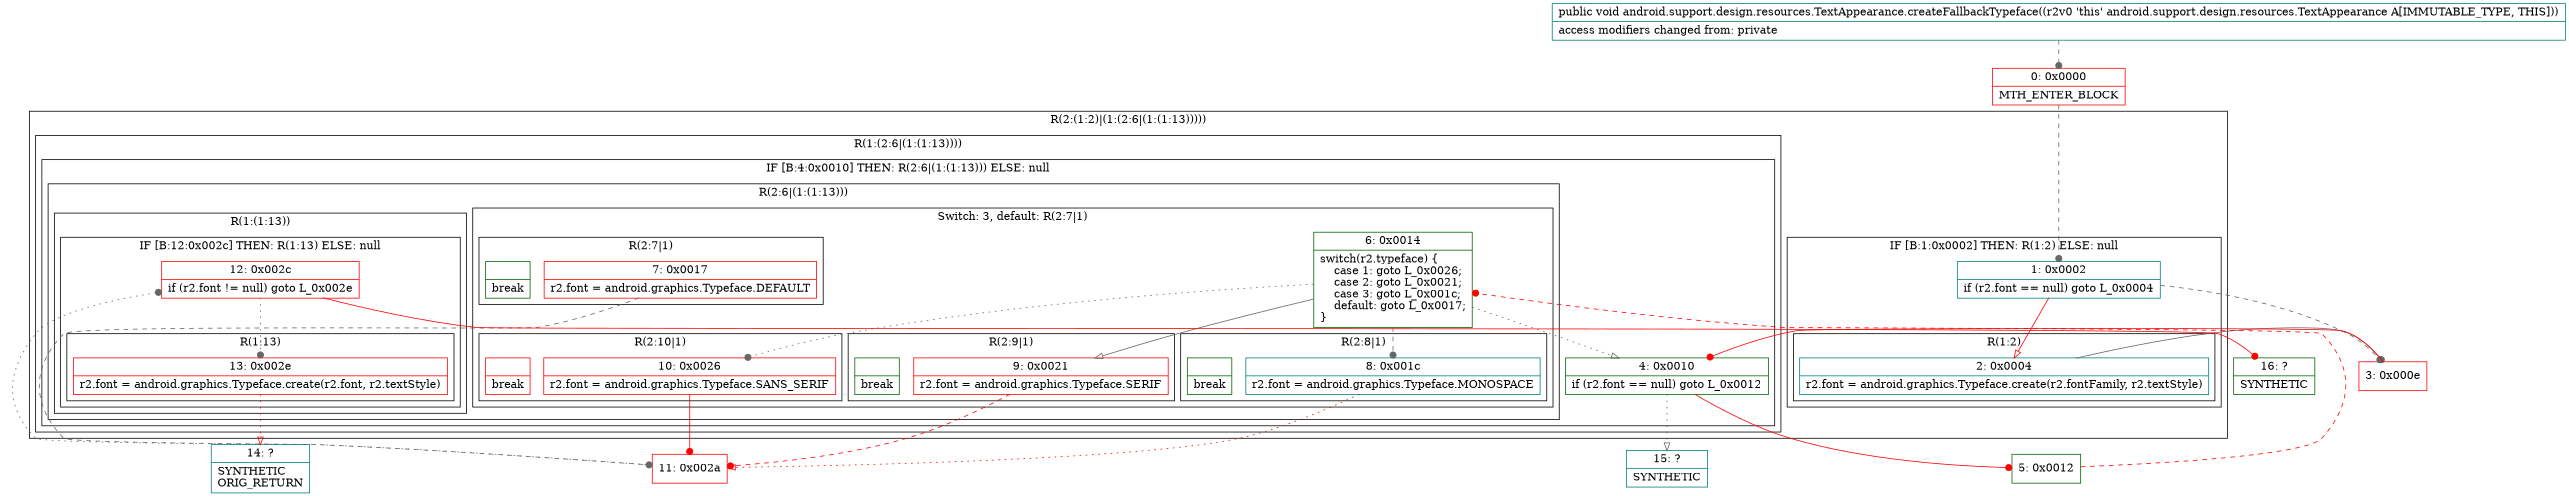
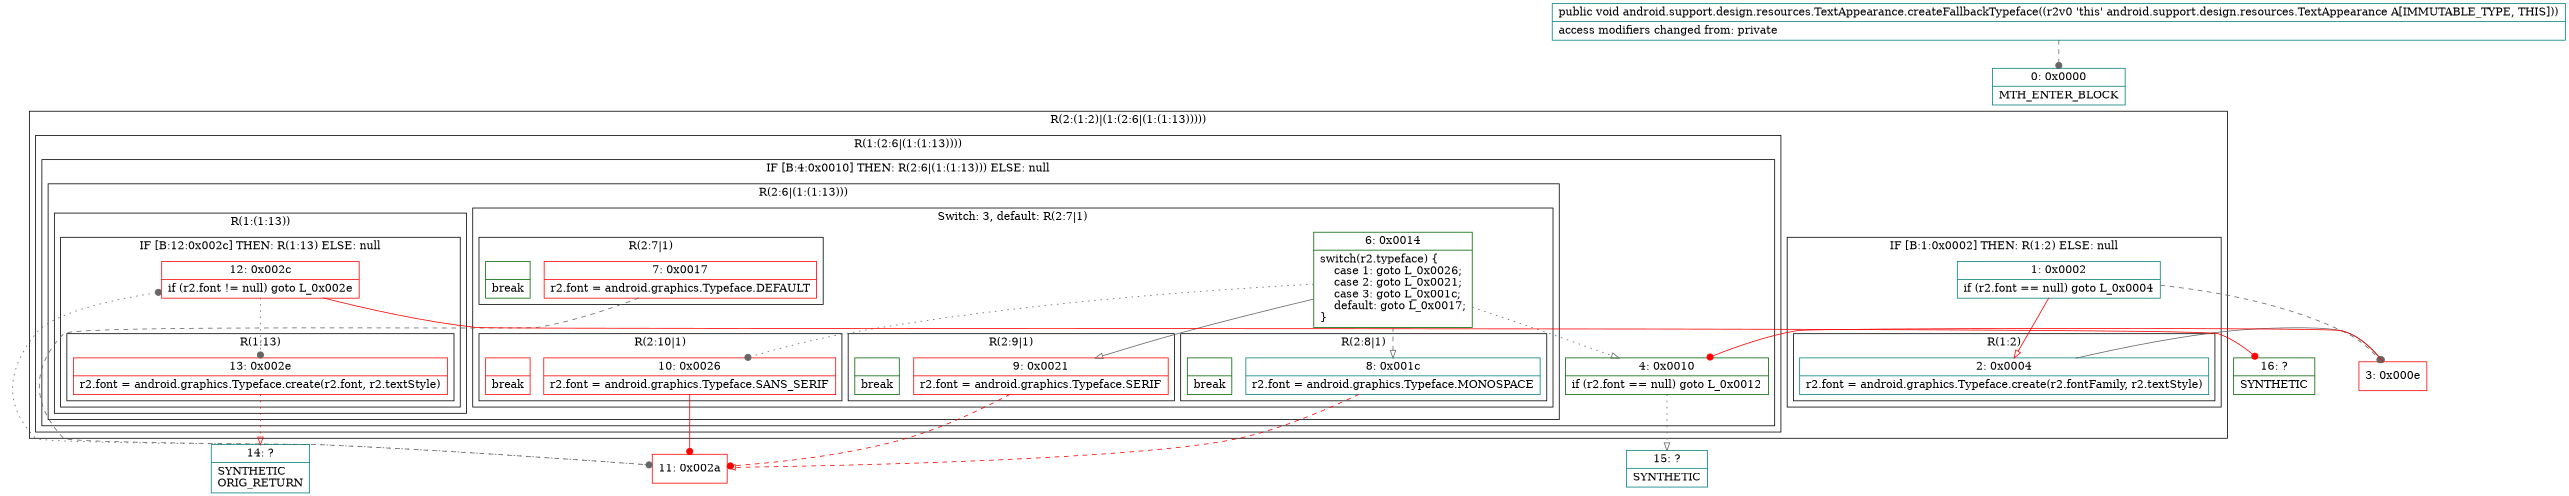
node "0: 0x0000": color red -> teal
edge "0: 0x0000" -> "1: 0x0002": removed
edge "6: 0x0014" -> "8: 0x001c": arrowhead dot -> onormal
edge "8: 0x001c" -> "11: 0x002a": style dotted -> dashed
node "5: 0x0012": removed
